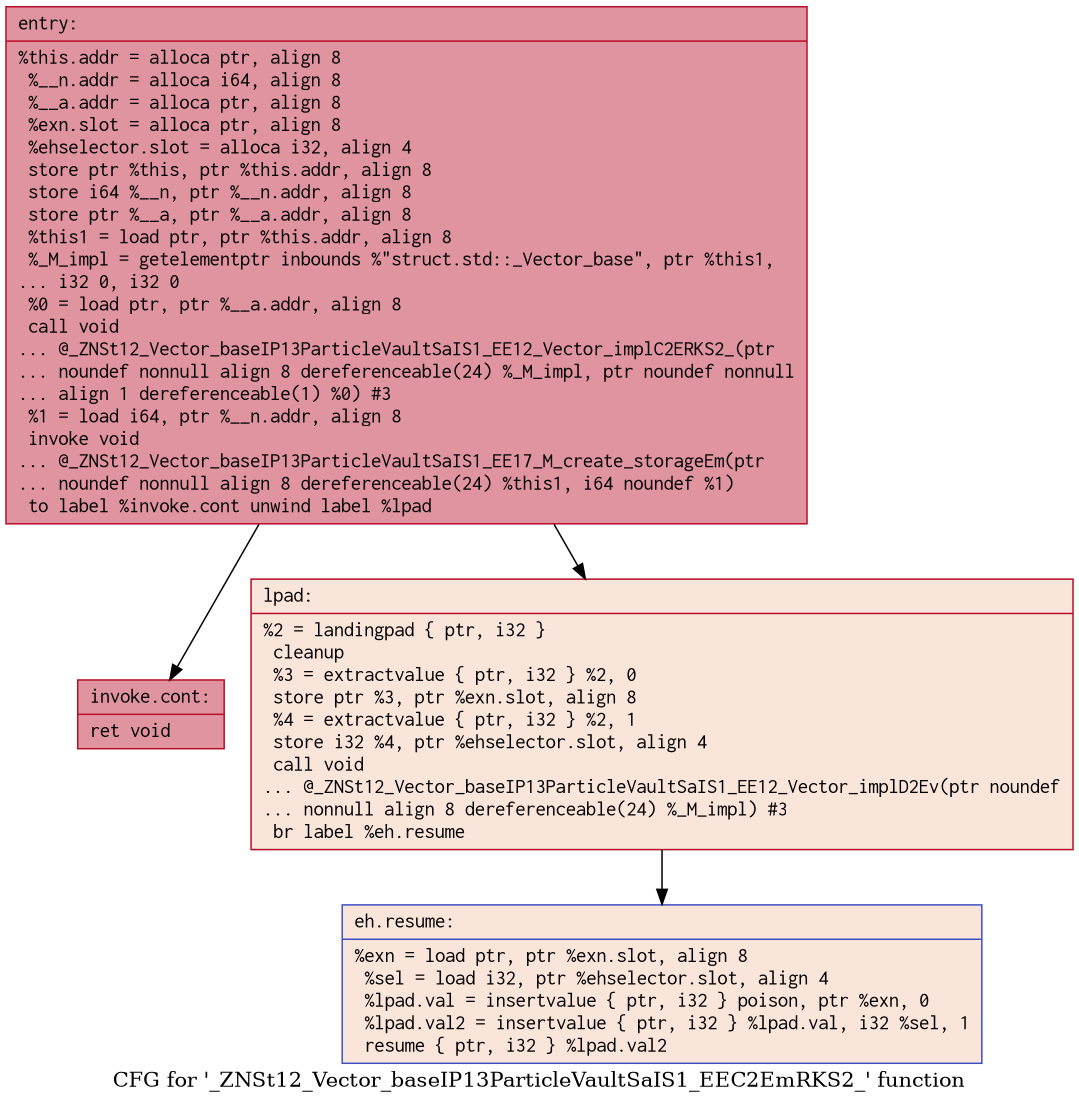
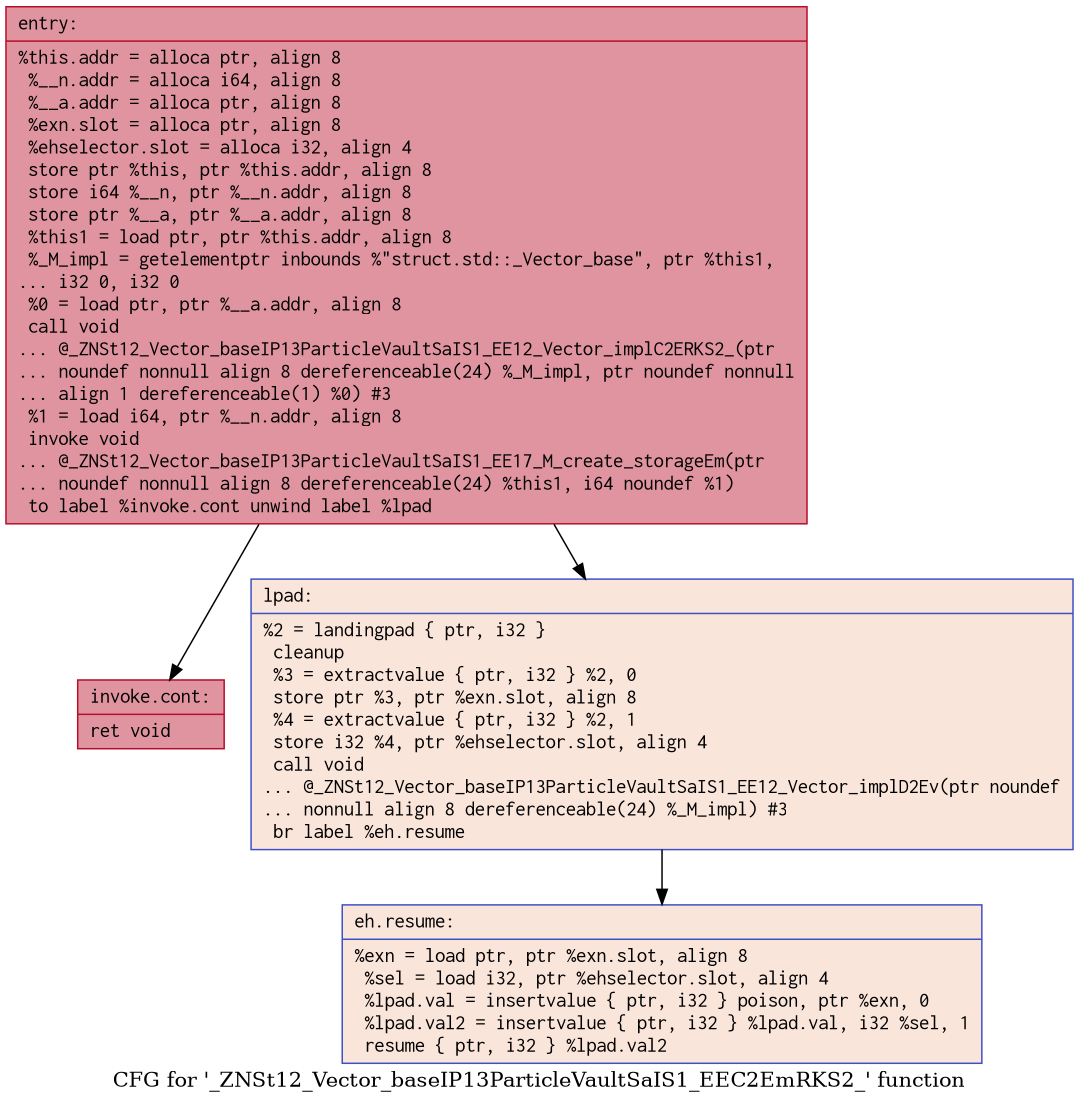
node "lpad:": color #b70d28ff -> #3d50c3ff
